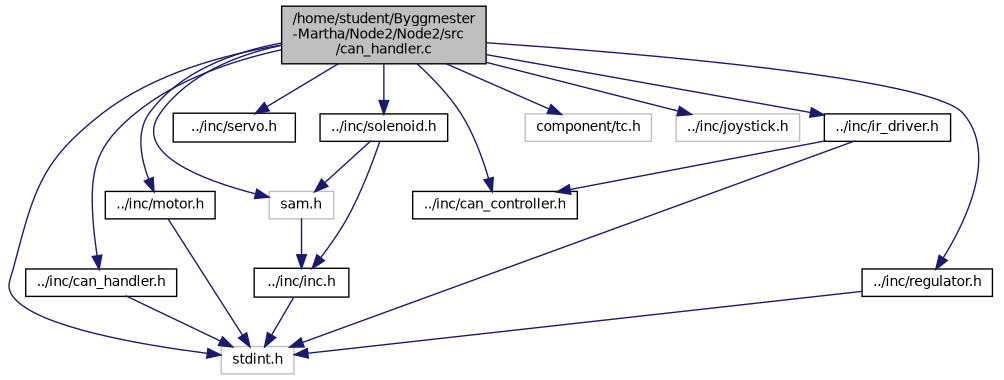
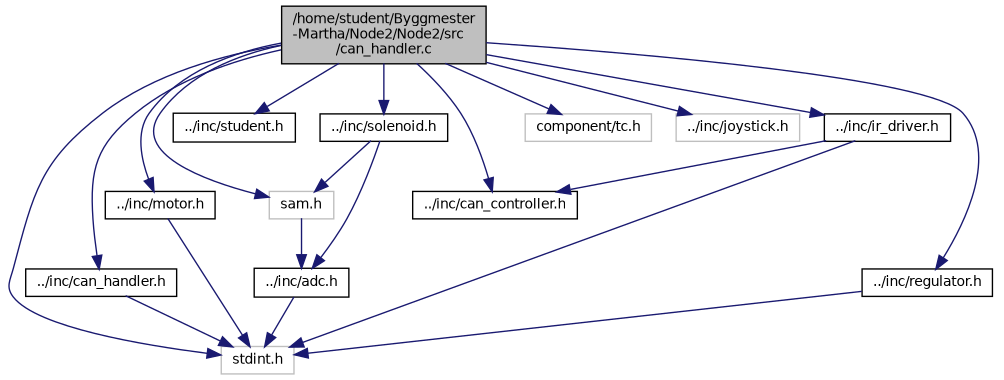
node "../inc/servo.h": label "../inc/servo.h" -> "../inc/student.h"
node "../inc/inc.h": label "../inc/inc.h" -> "../inc/adc.h"
